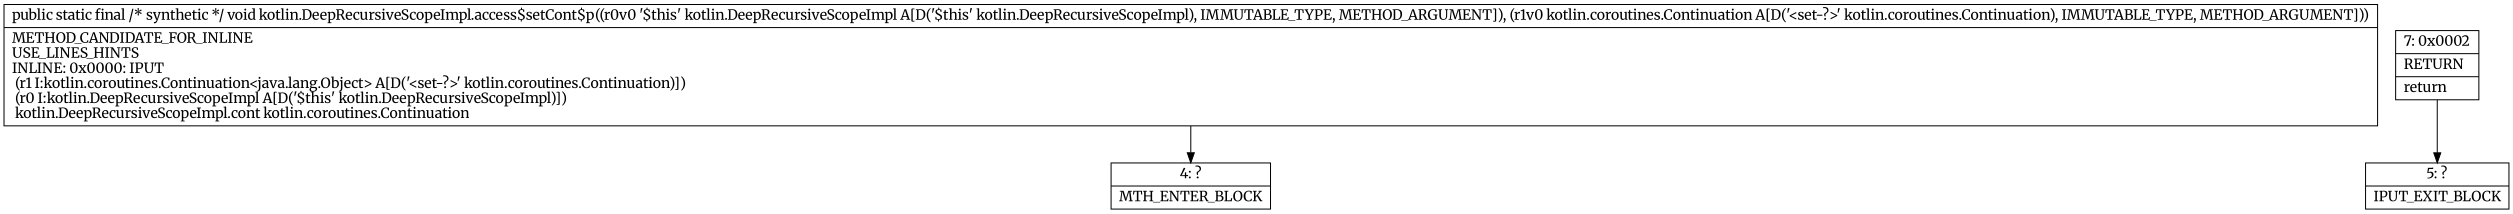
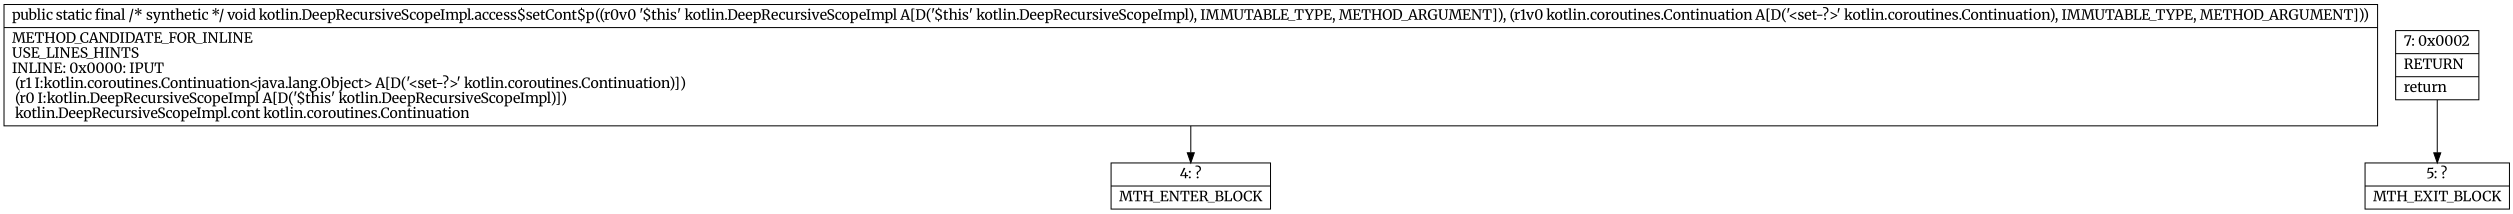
node "5: ?": text "IPUT_EXIT_BLOCK" -> "MTH_EXIT_BLOCK"
